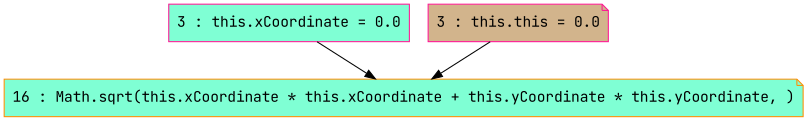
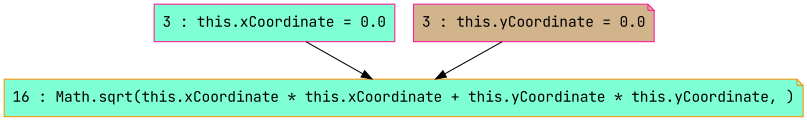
node "3 : this.this = 0.0": label "3 : this.this = 0.0" -> "3 : this.yCoordinate = 0.0"
